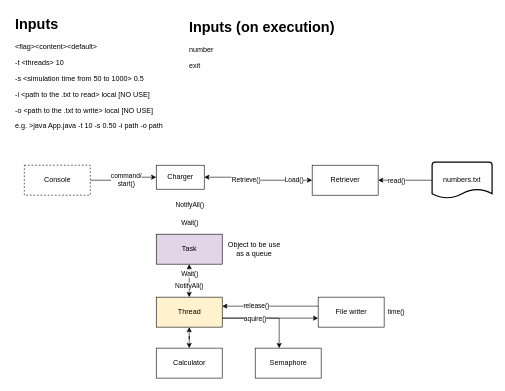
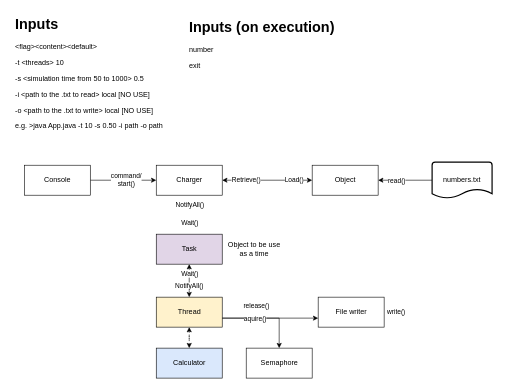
node "Charger": size 48x24 -> 66x30
node "Console": style dashed -> solid
node "Retriever": label "Retriever" -> "Object"
node "Object to be use as a queue": label "Object to be use as a queue" -> "Object to be use as a time"
edge "File writer" -> "Thread": removed
node "time()": label "time()" -> "write()"
edge "Thread" -- "Calculator": style solid -> dashed
node "Calculator": fillcolor #ffffff -> #dae8fc
node "Semaphore": moved (288, 363) -> (279, 363)
